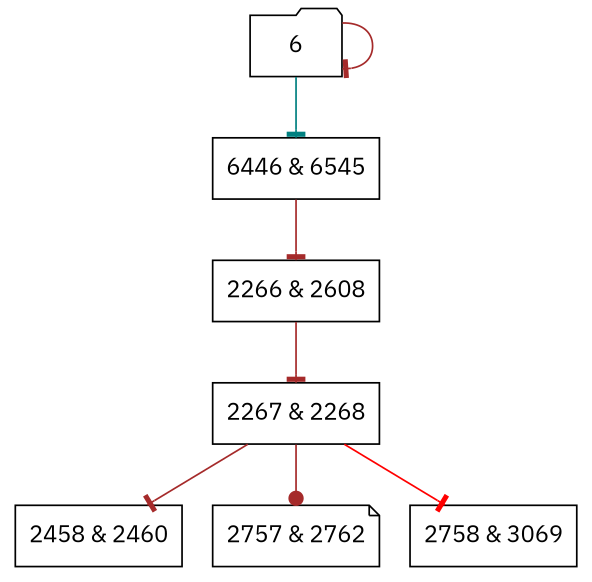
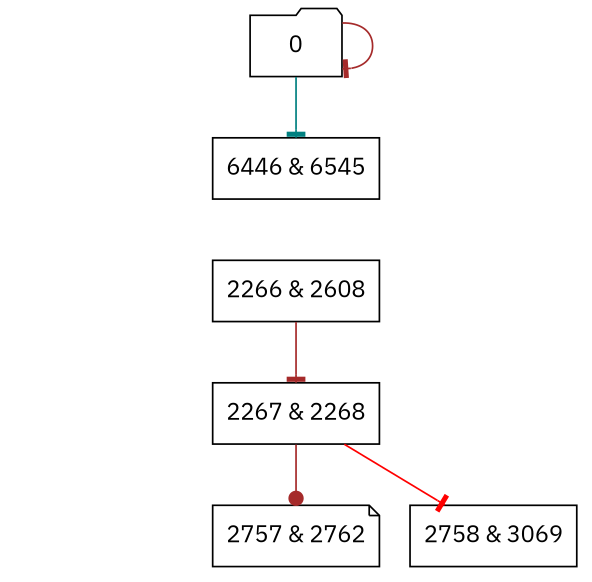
node "6": label "6" -> "0"
edge "6446 & 6545" -> "2266 & 2608": removed
node "2458 & 2460": removed
